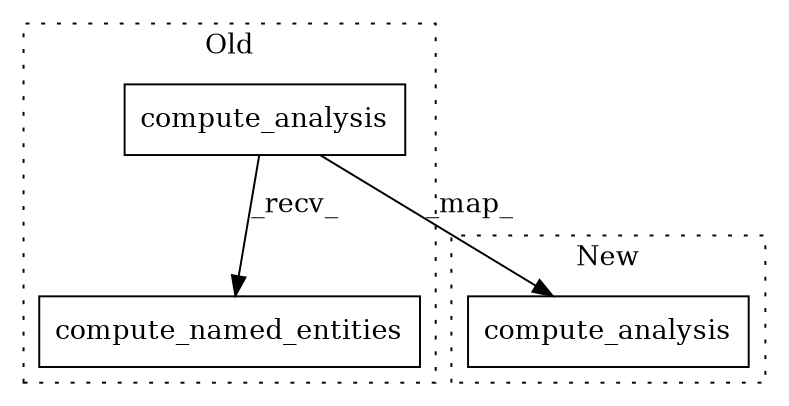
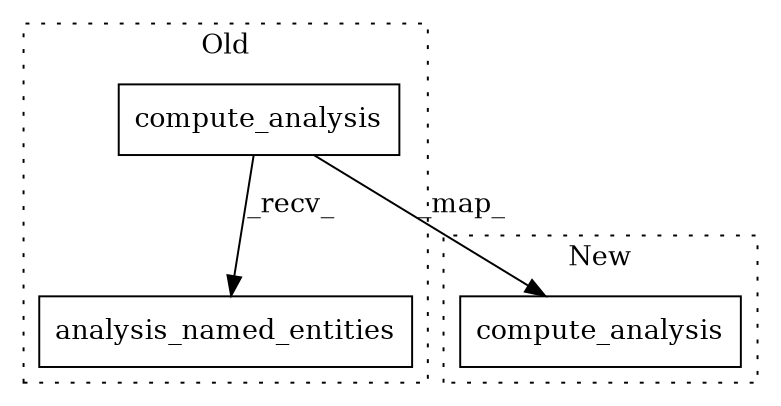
node "compute_named_entities": label "compute_named_entities" -> "analysis_named_entities"
